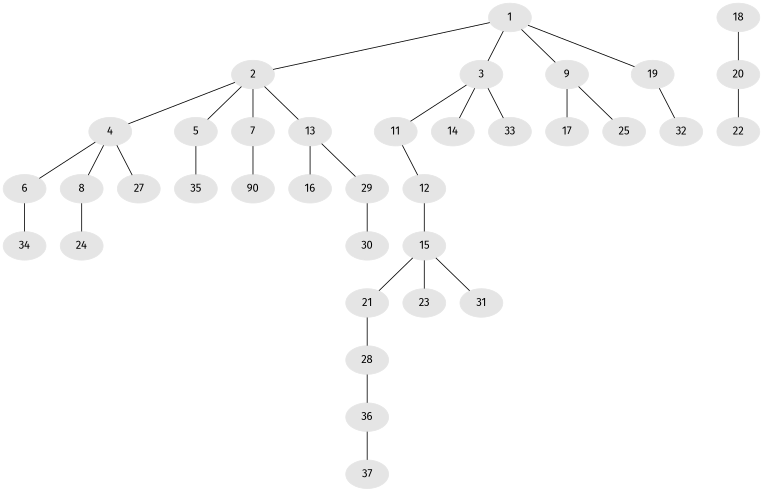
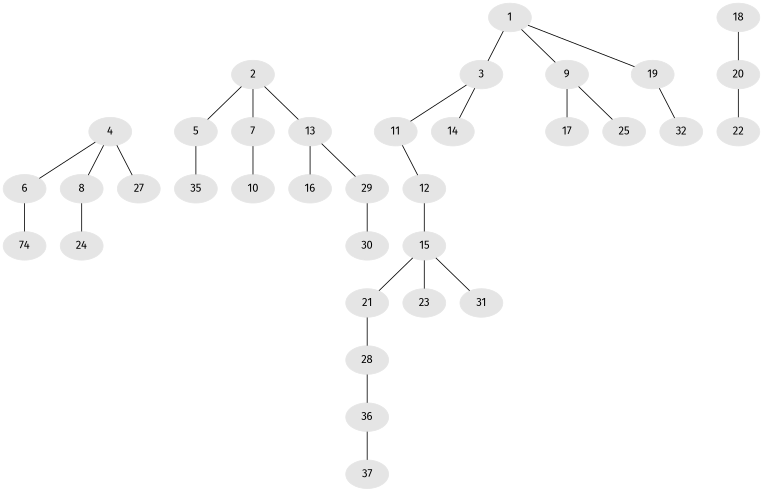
edge "1" -- "2": removed
edge "2" -- "4": removed
node "33": removed
node "90": label "90" -> "10"
node "34": label "34" -> "74"
